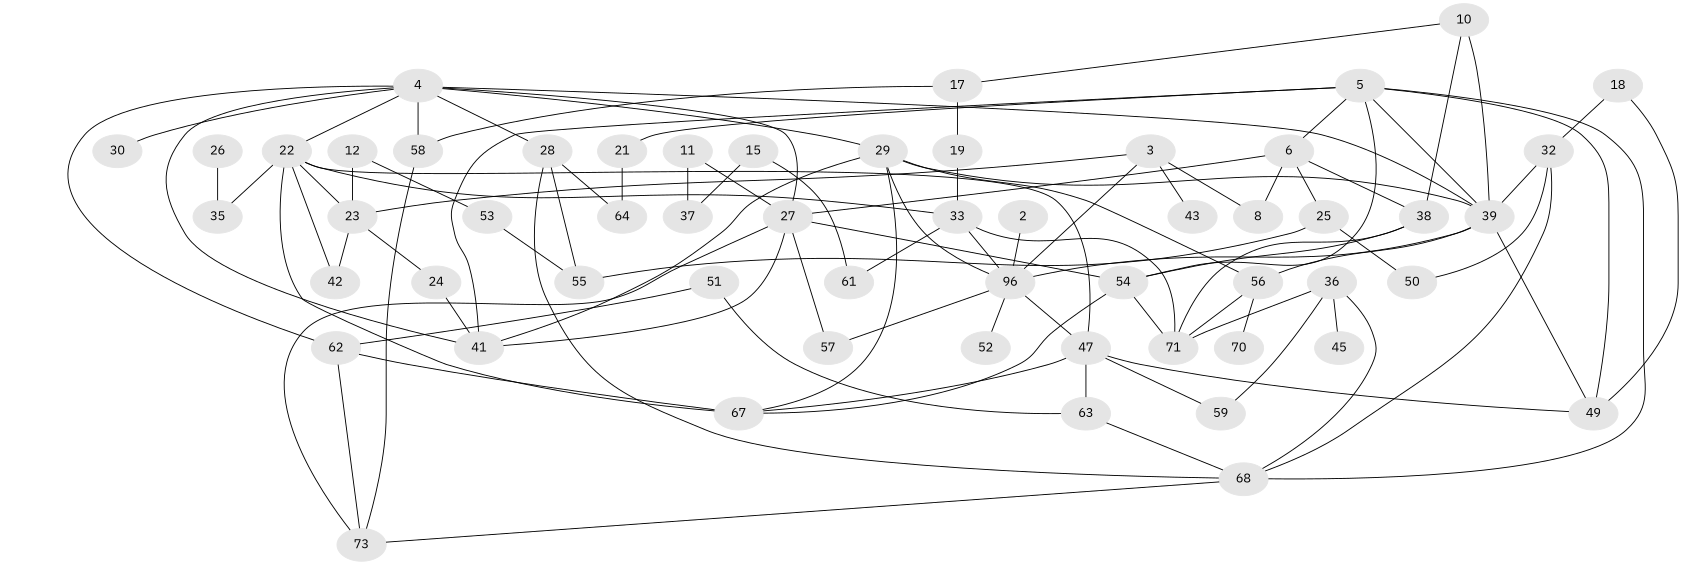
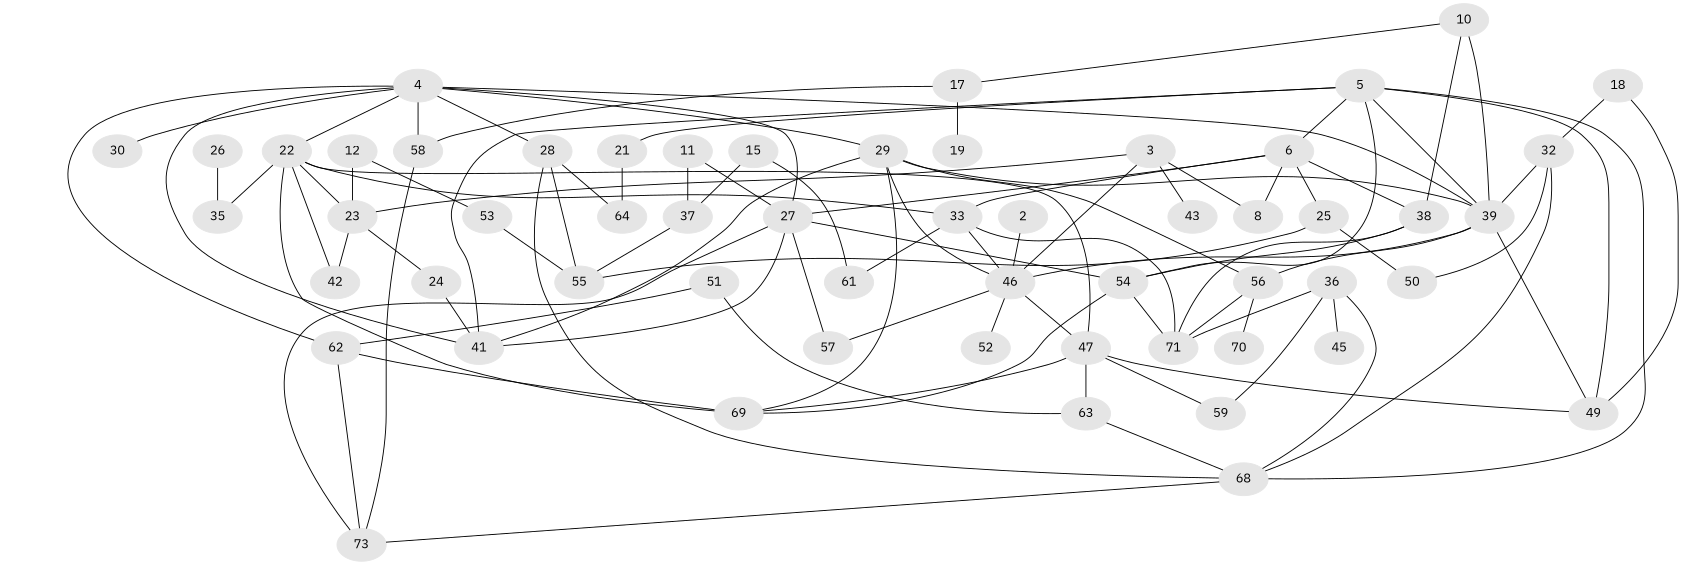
edge "19" -- "33": now "6" -- "33"
edge "37" -- "55": added
node "96": label "96" -> "46"
node "67": label "67" -> "69"
